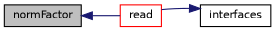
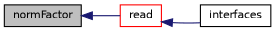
edge "read" -> "interfaces": reversed
